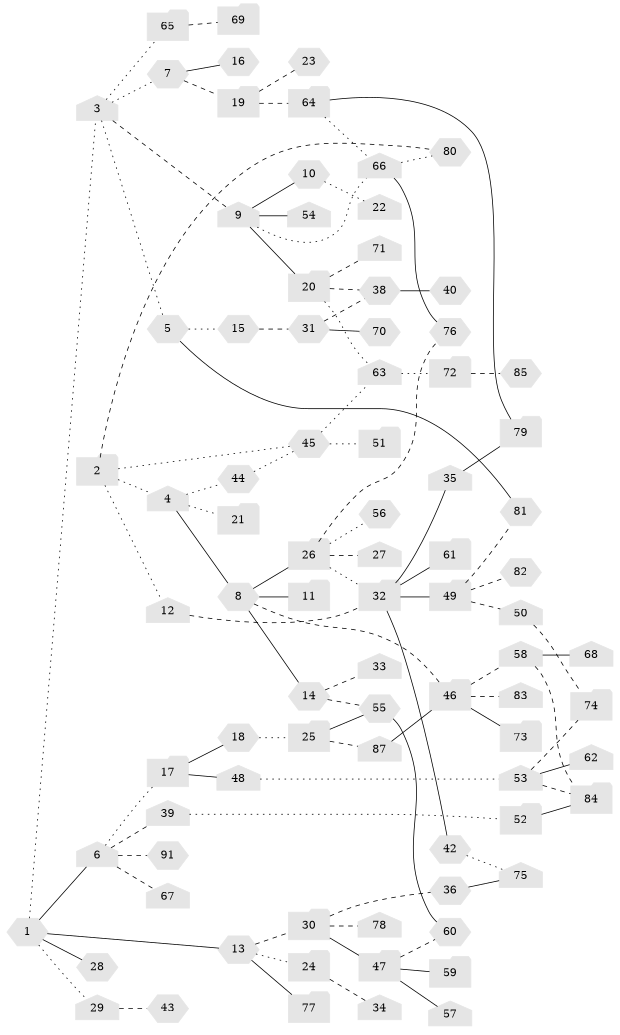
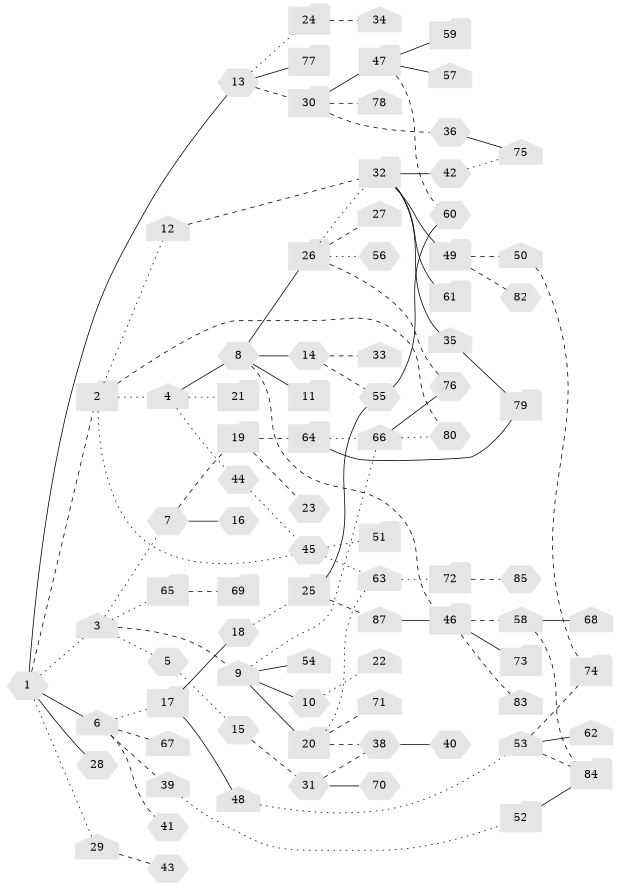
node "81": removed
edge "2" -- "1": added
node "91": label "91" -> "41"
